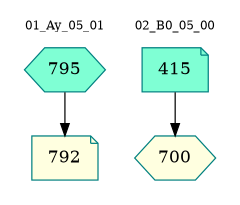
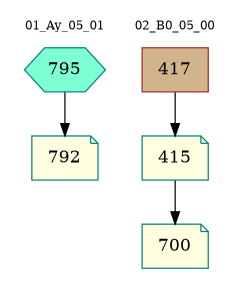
node "417": added
node "415": fillcolor aquamarine -> lightyellow
node "700": shape hexagon -> note
